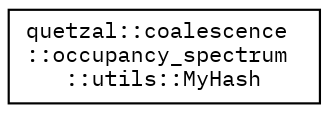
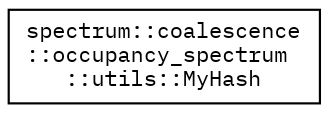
node "quetzal::coalescence ::occupancy_spectrum ::utils::MyHash": label "quetzal::coalescence ::occupancy_spectrum ::utils::MyHash" -> "spectrum::coalescence ::occupancy_spectrum ::utils::MyHash"
